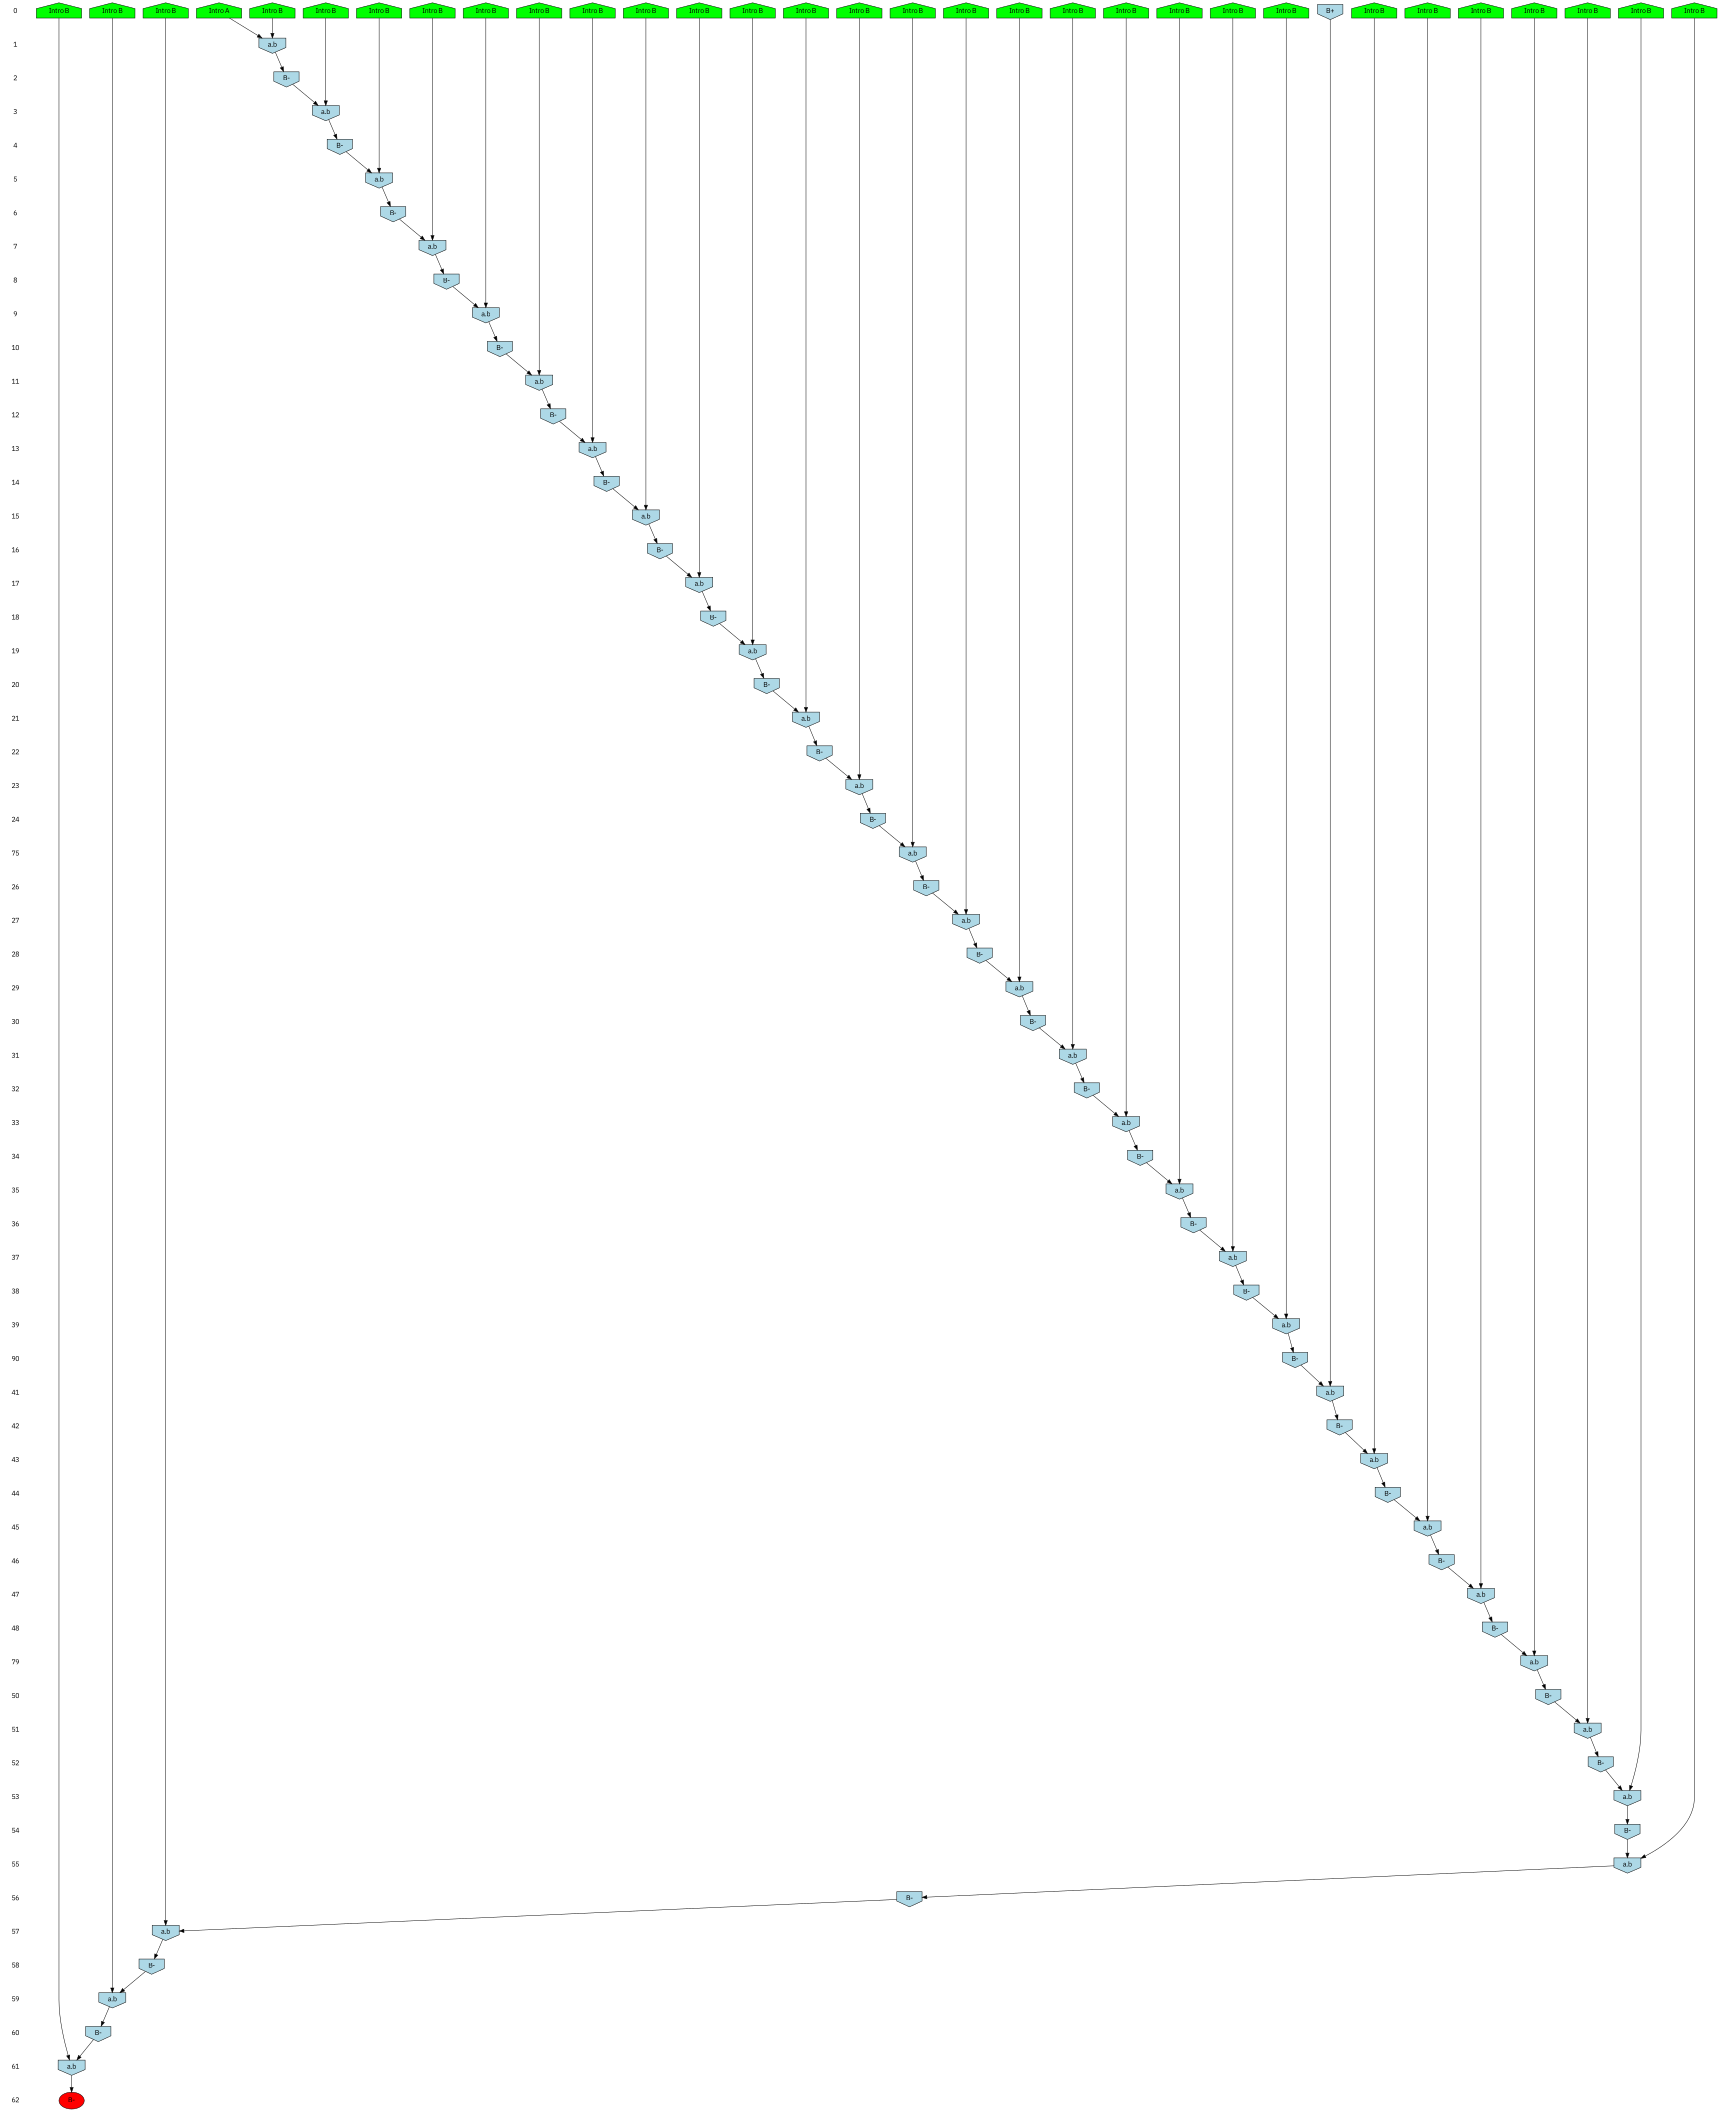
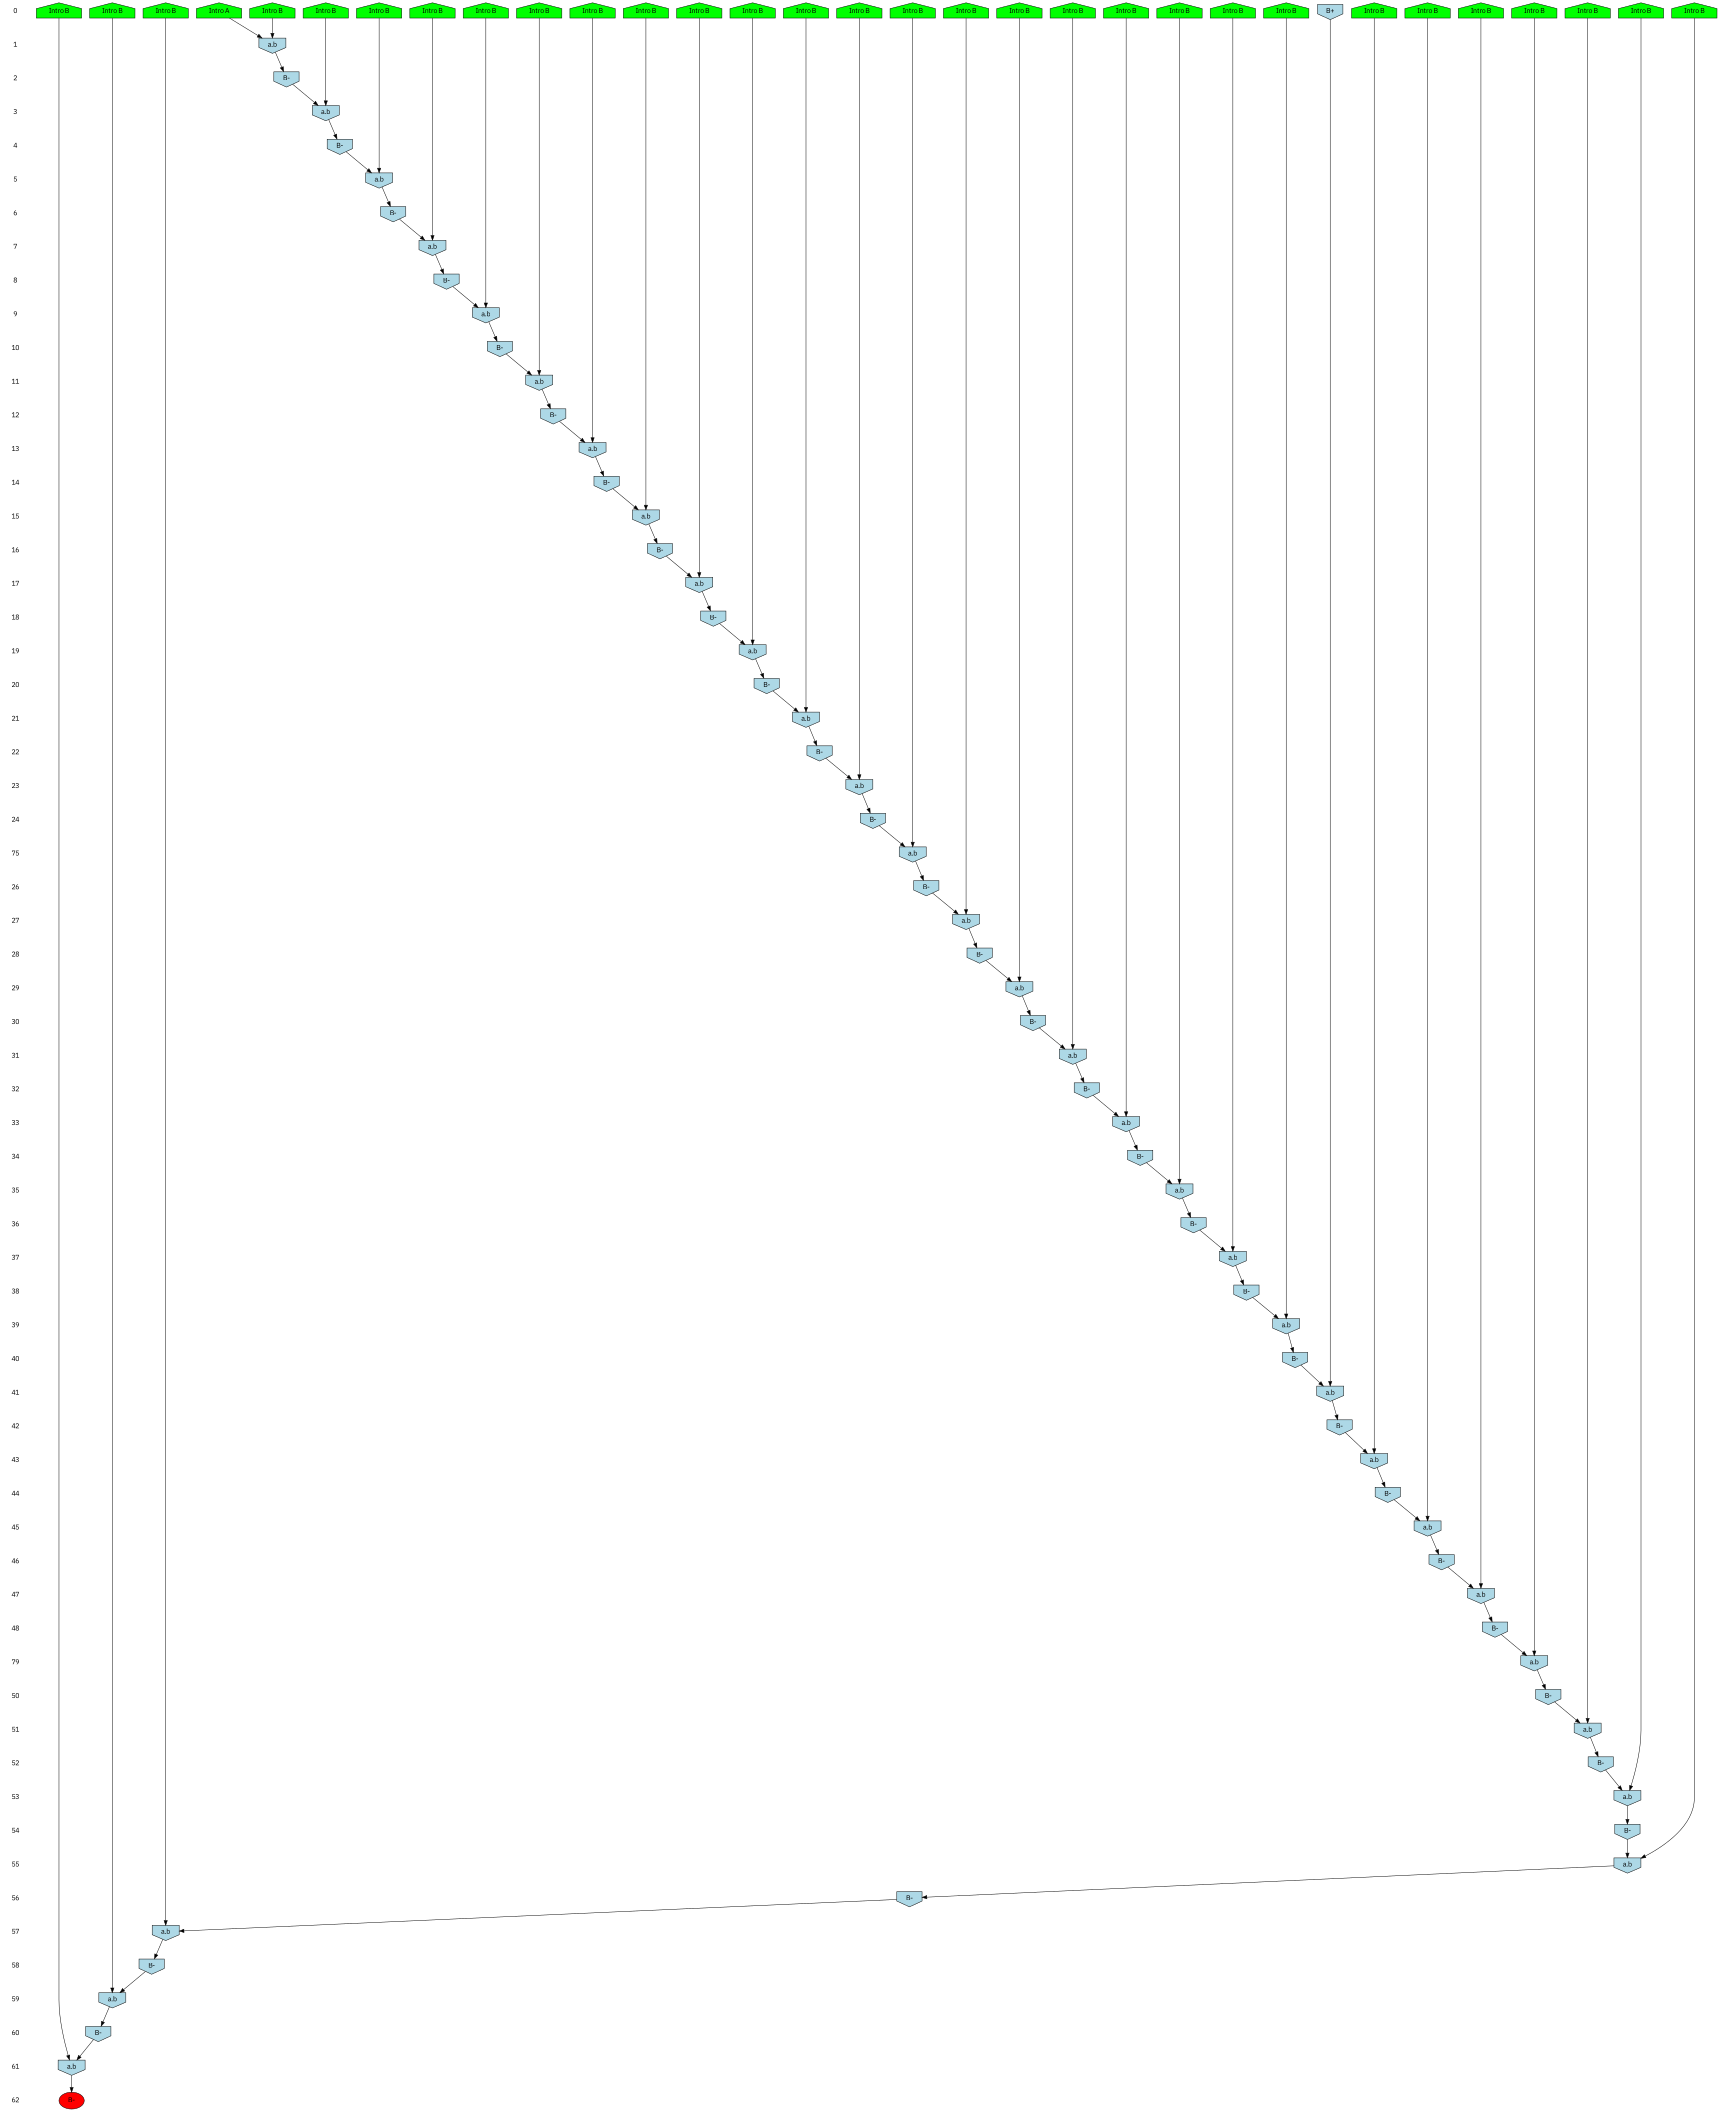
node "90": label "90" -> "40"
